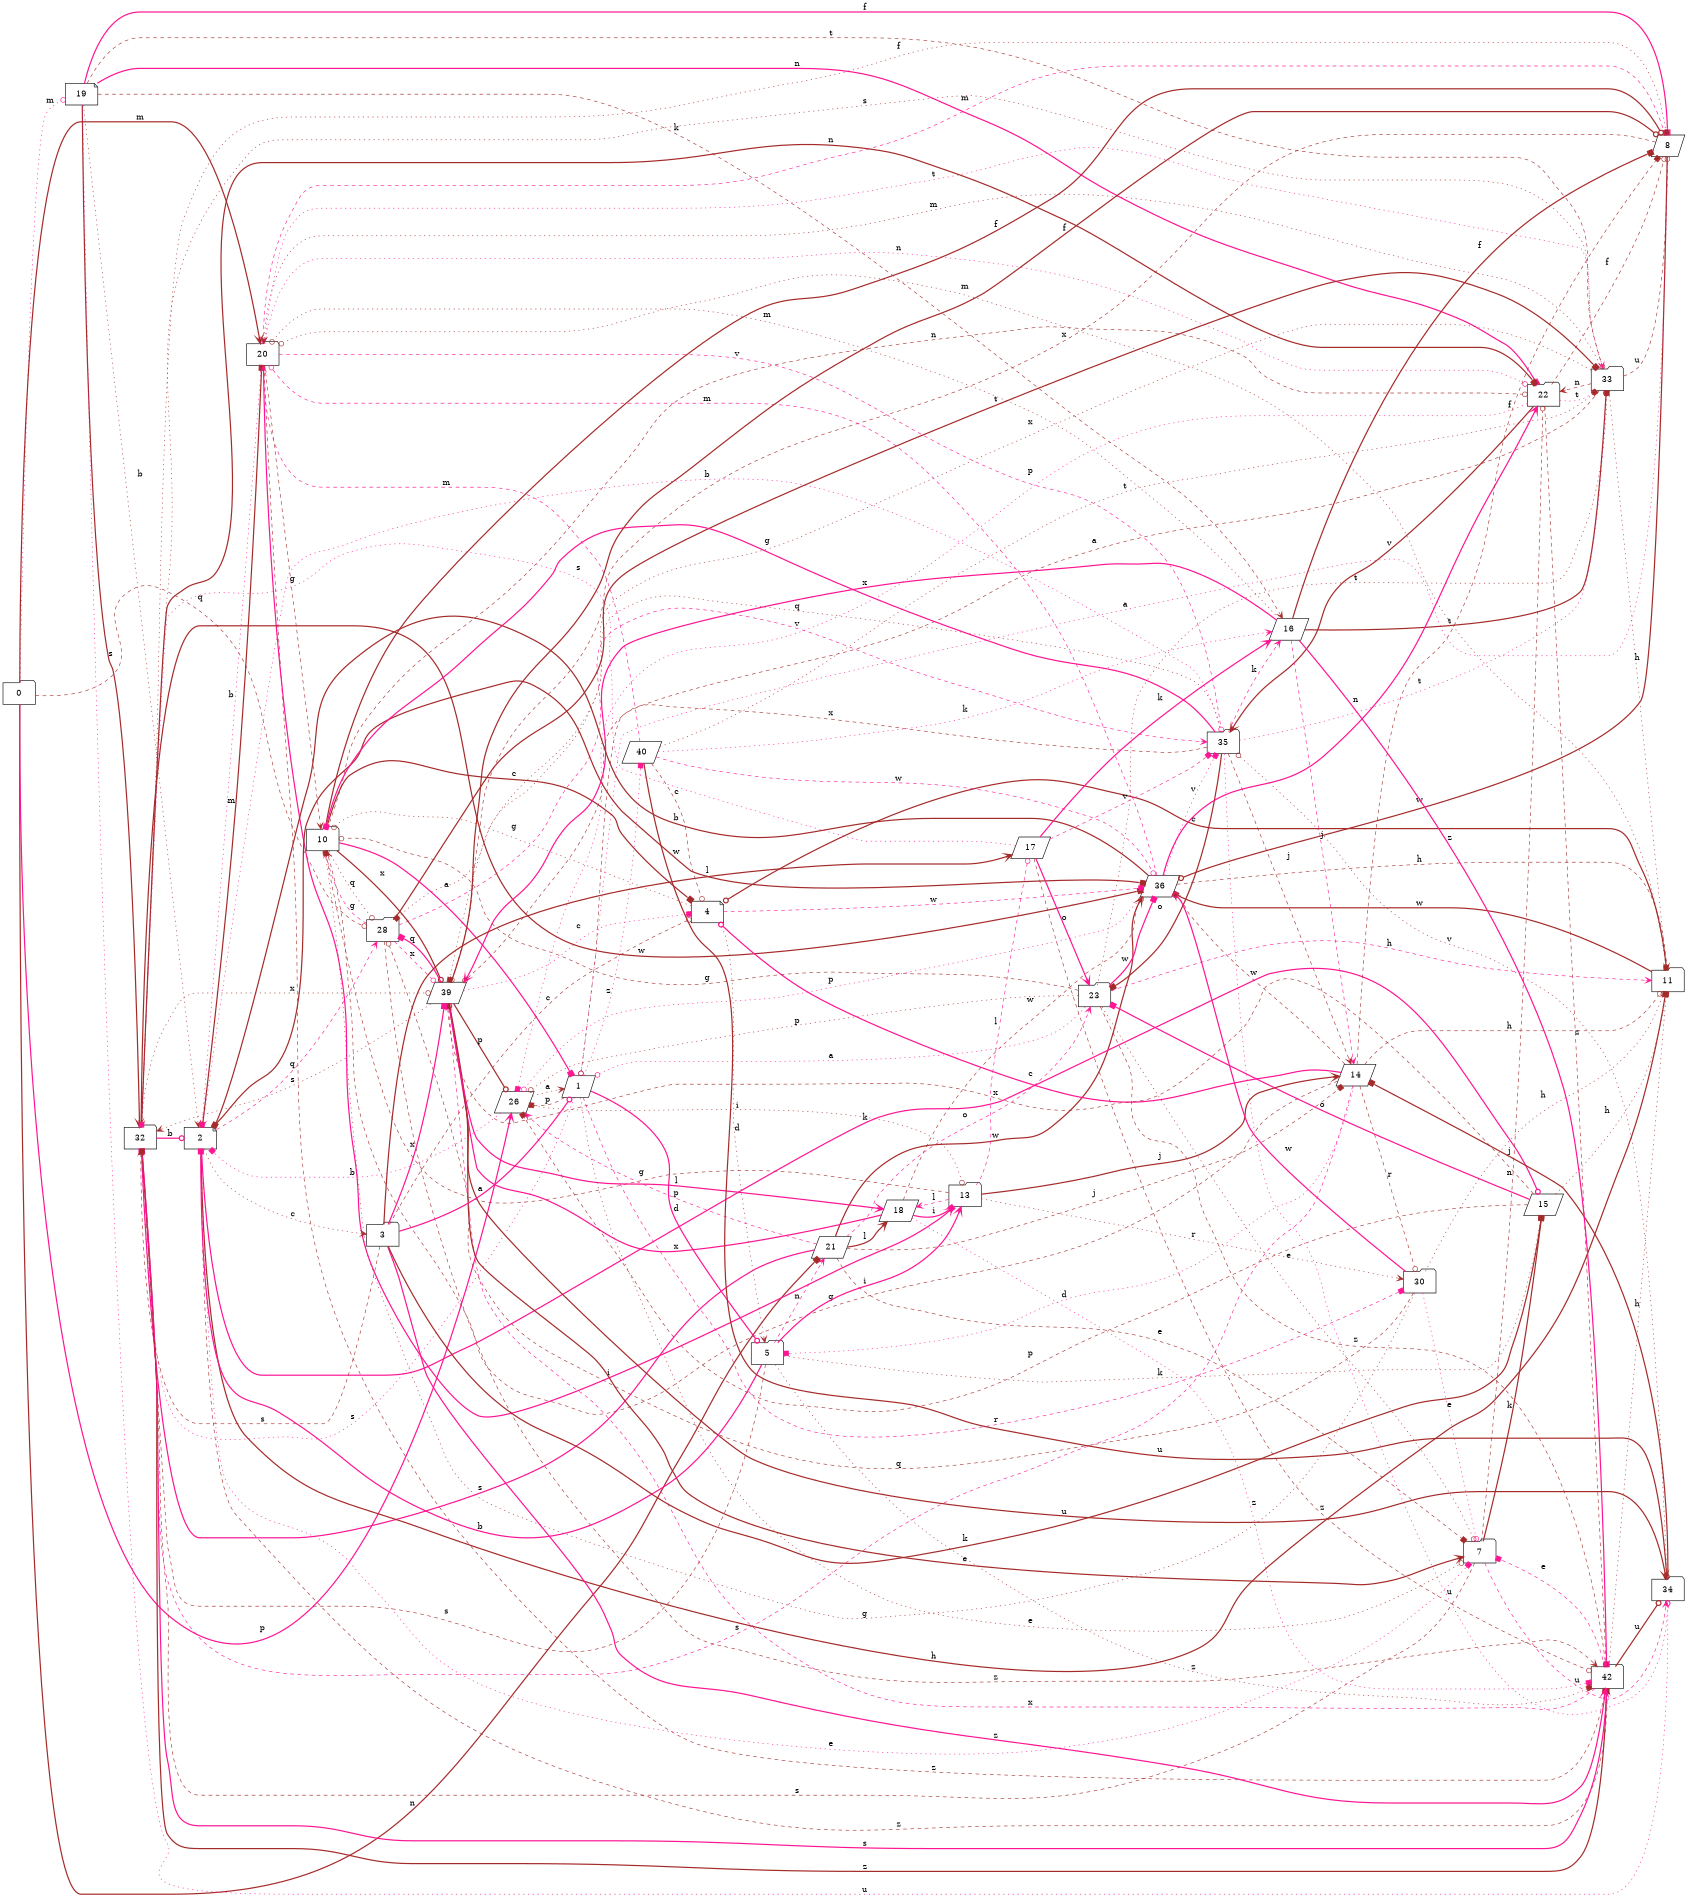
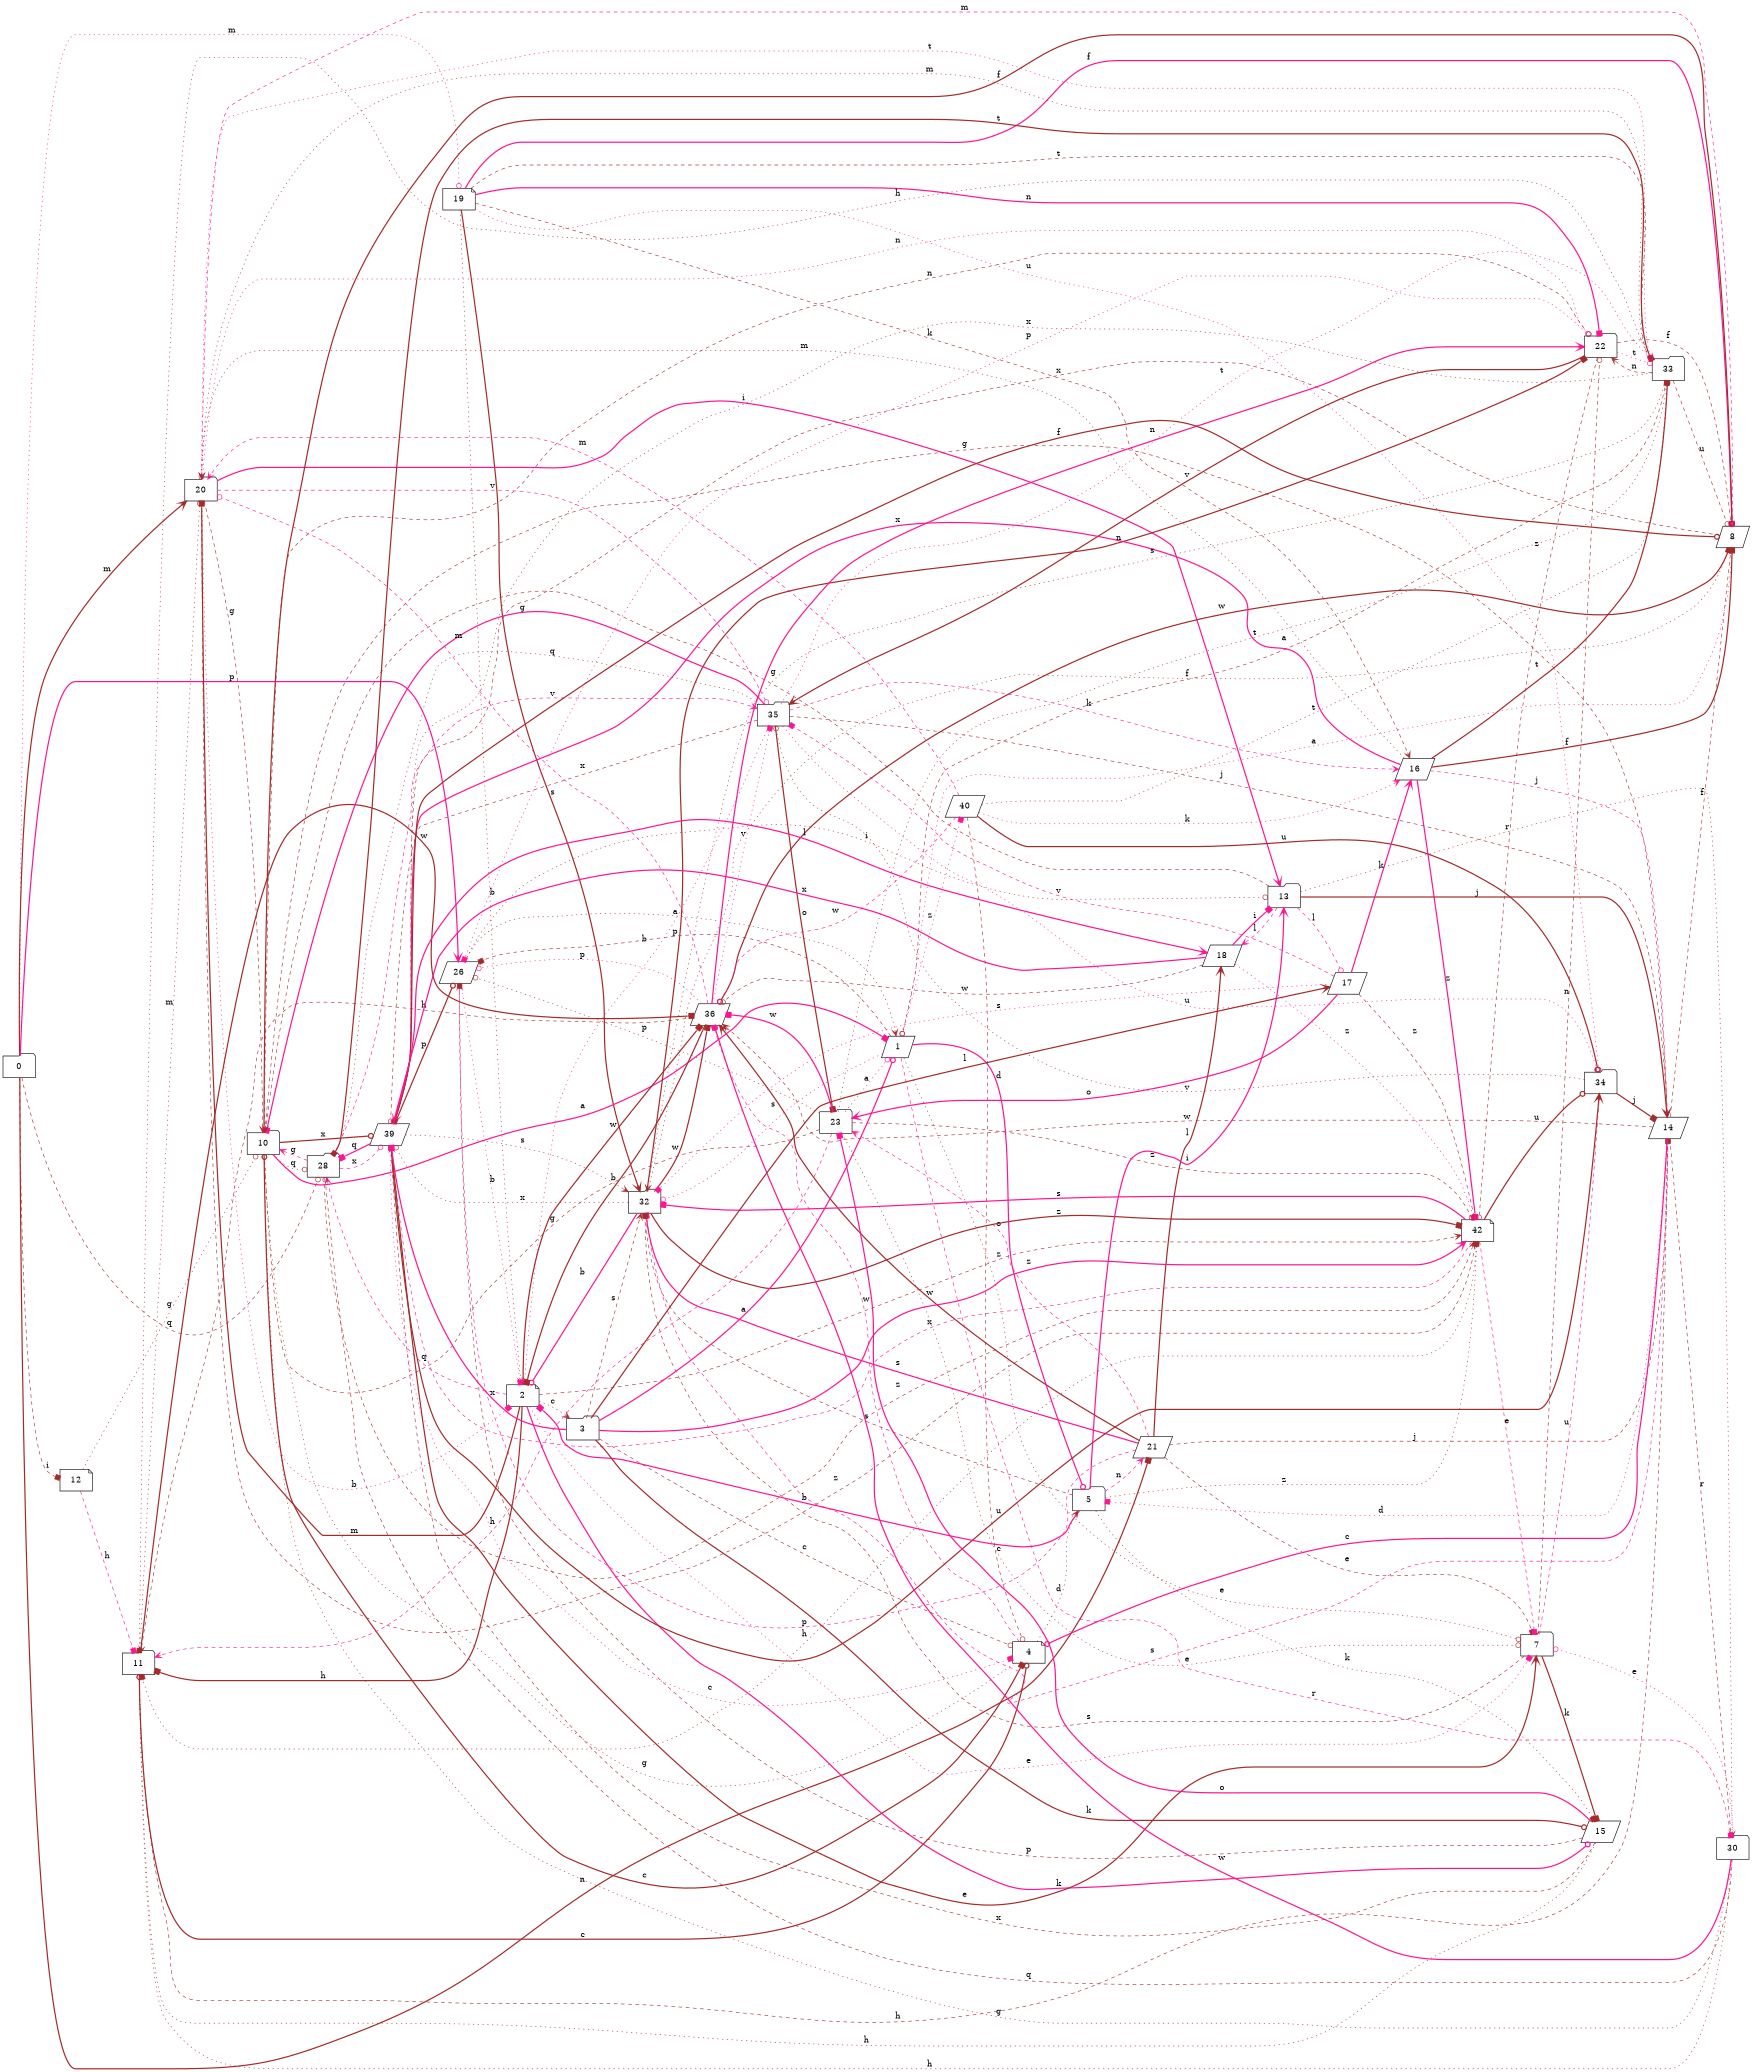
node "12": added
node "42": shape folder -> note
